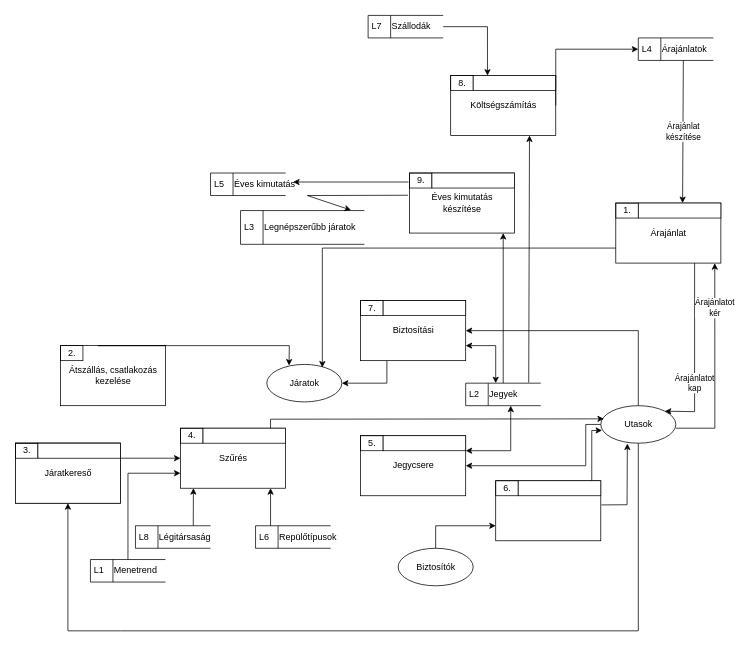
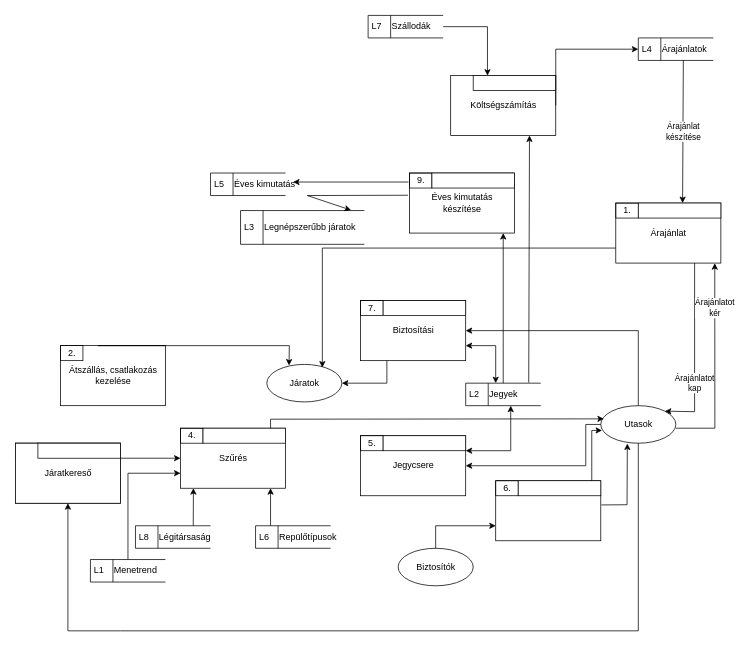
node "8.": removed
node "3.": removed
